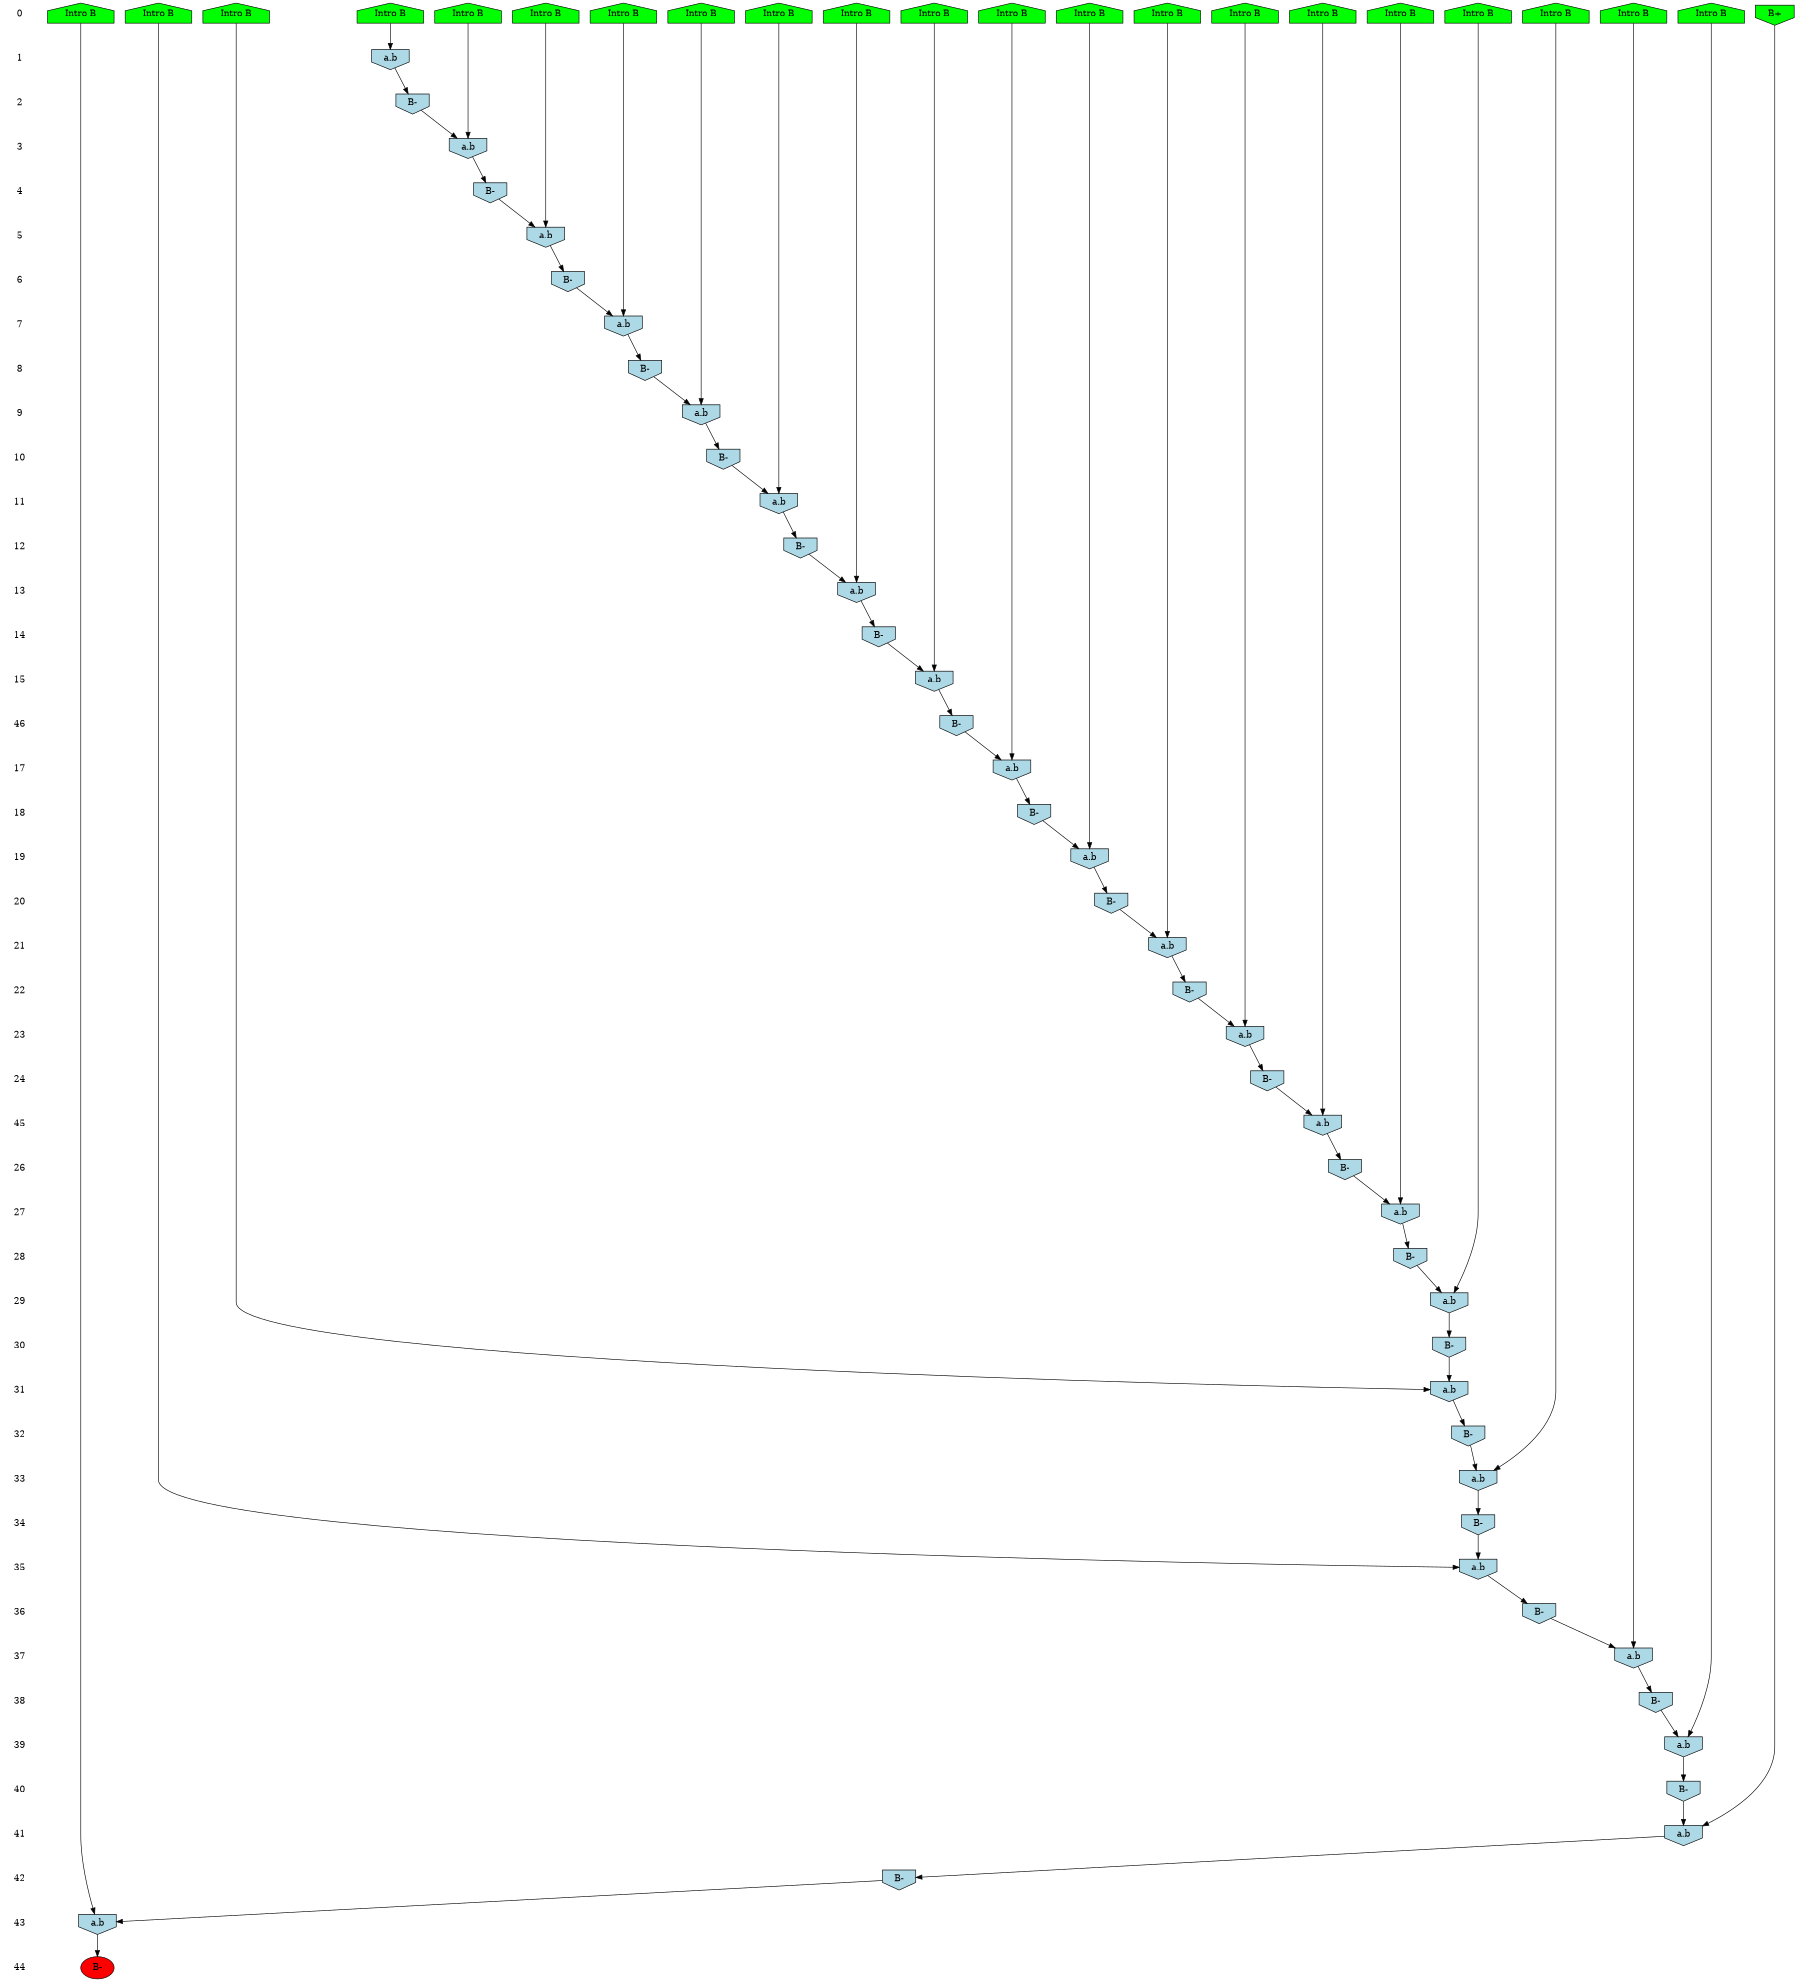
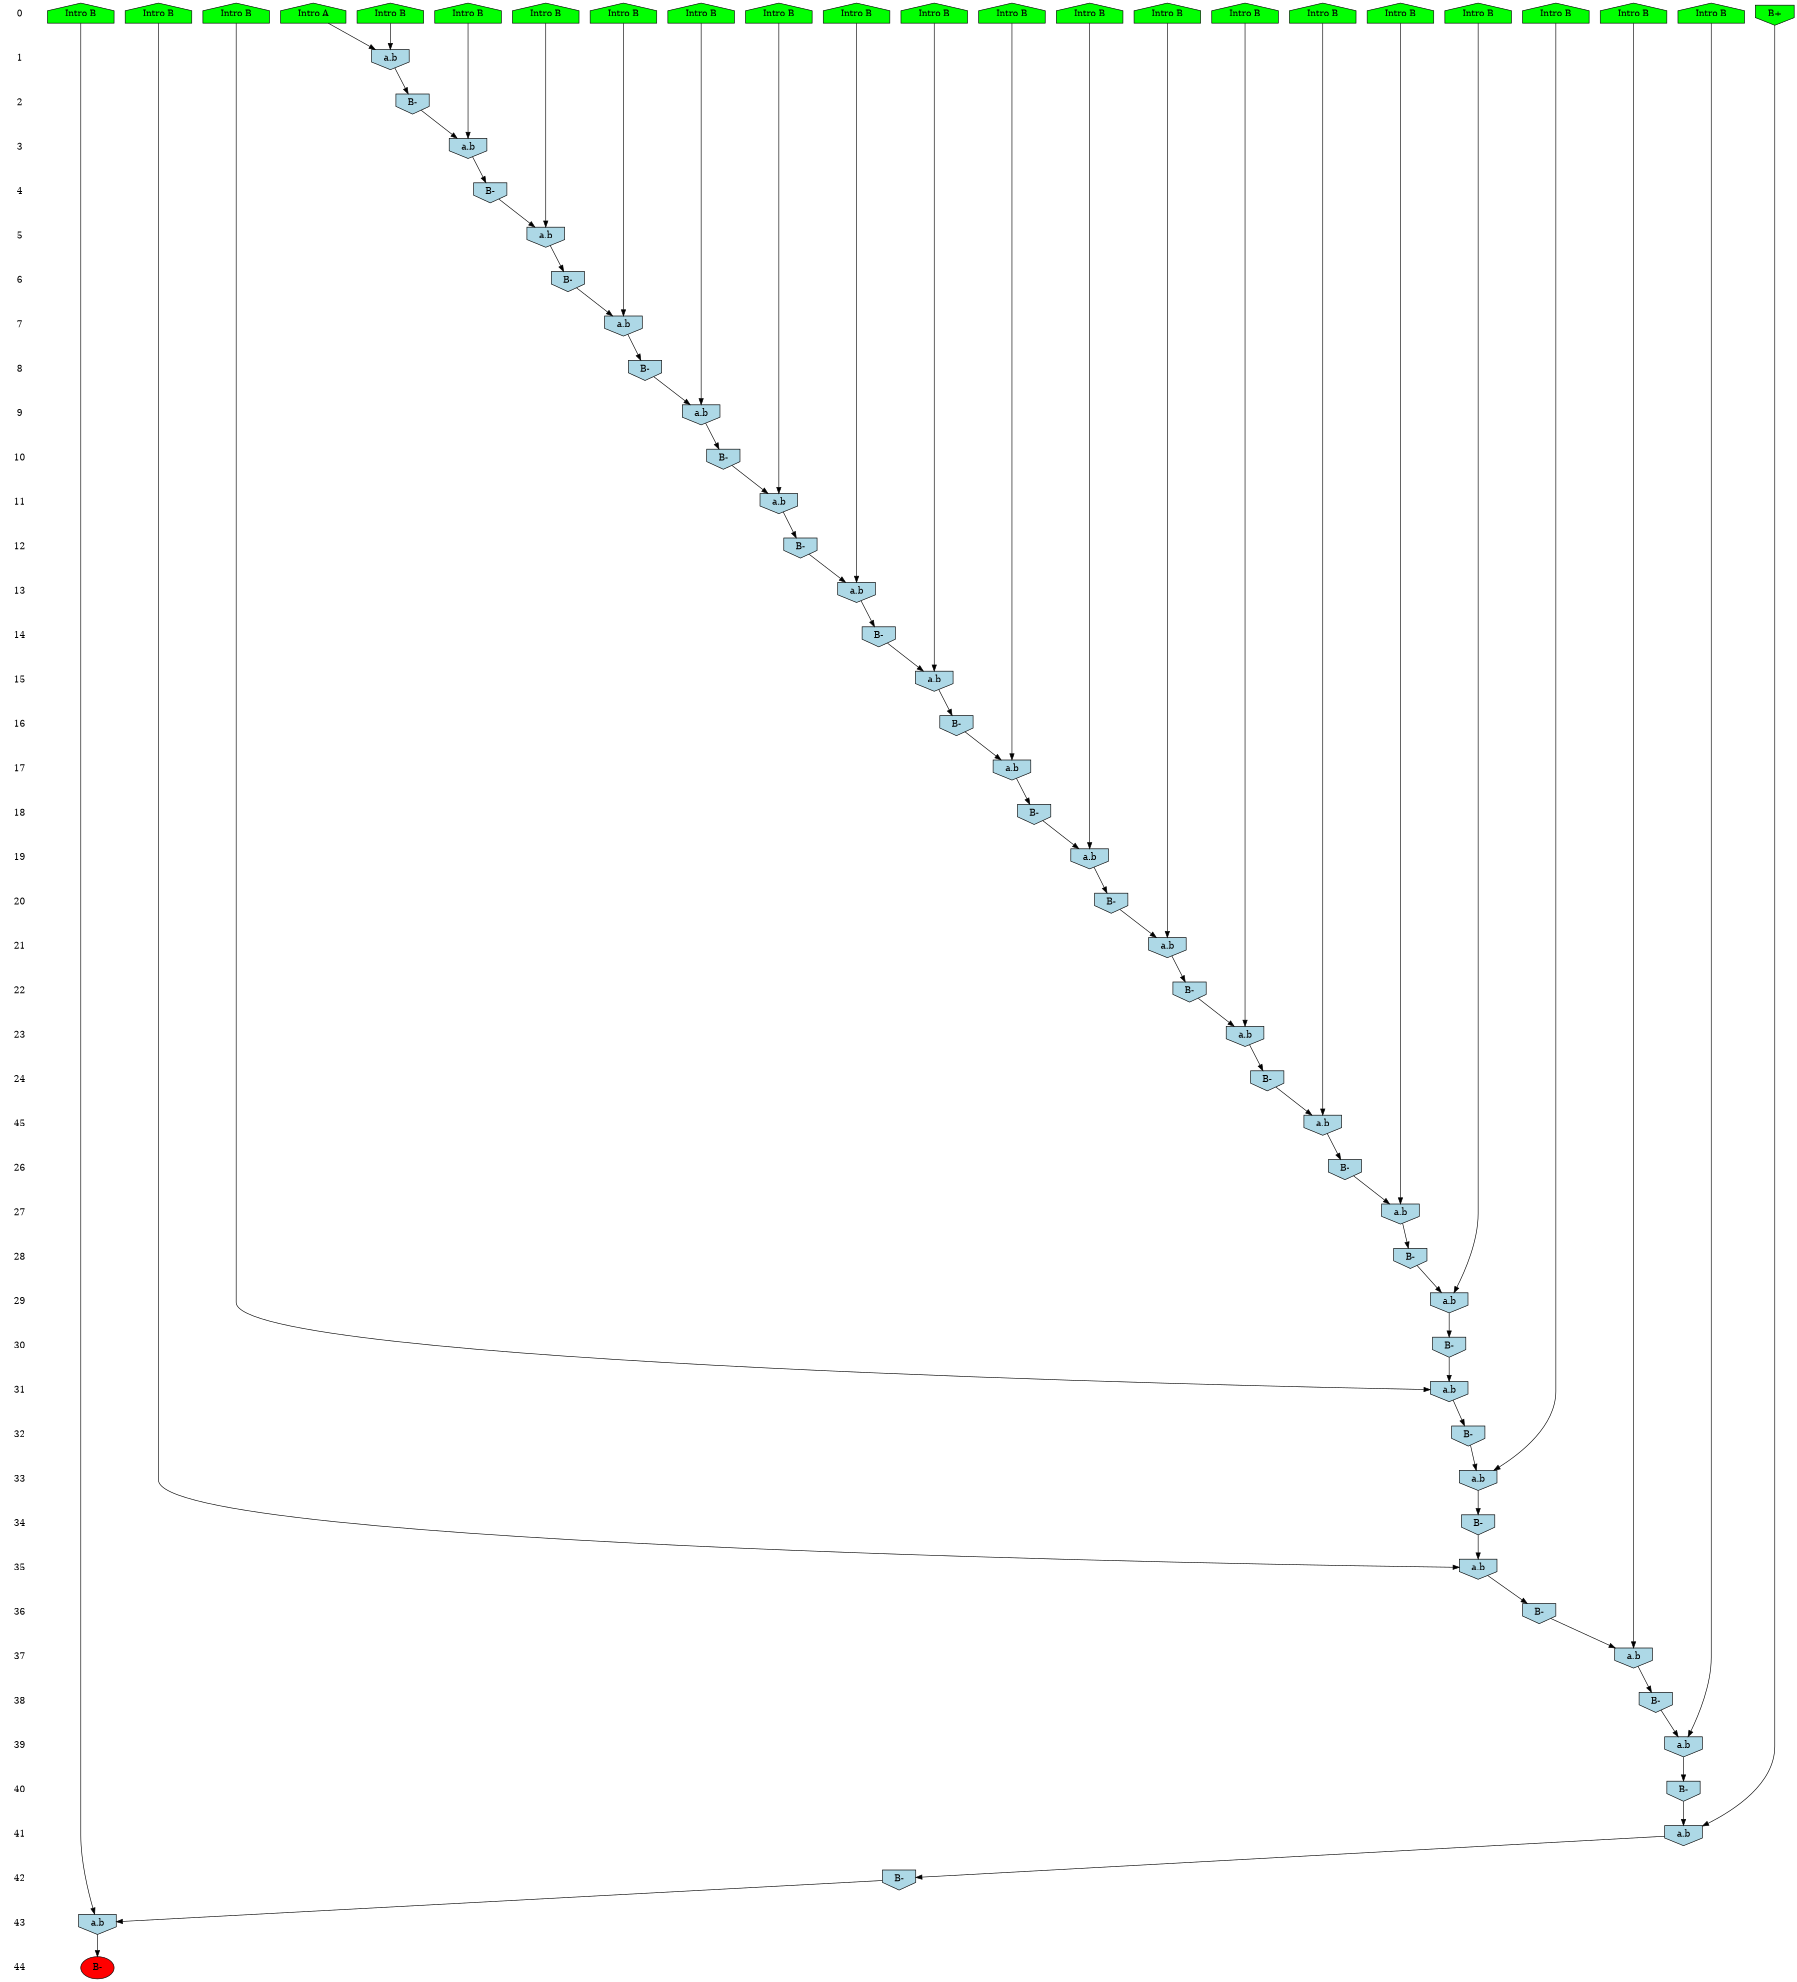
node "Intro A": added
node "46": label "46" -> "16"
